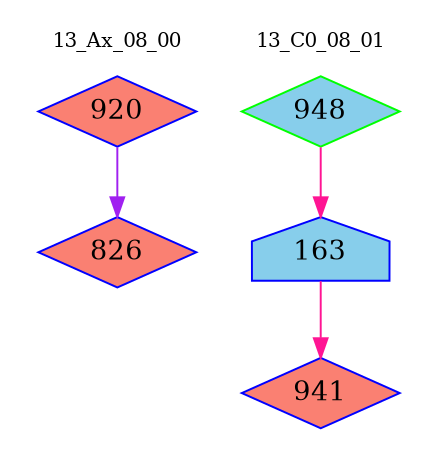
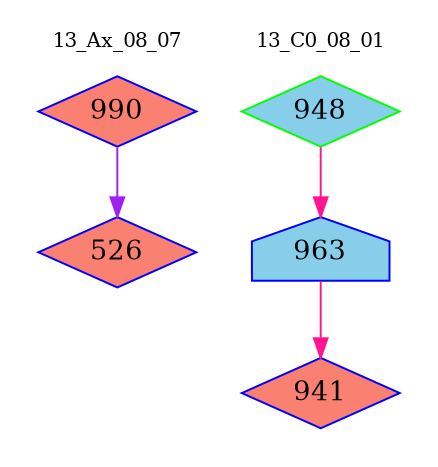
cluster "13_Ax_08_00": label "13_Ax_08_00" -> "13_Ax_08_07"
node "920": label "920" -> "990"
node "826": label "826" -> "526"
node "163": label "163" -> "963"
